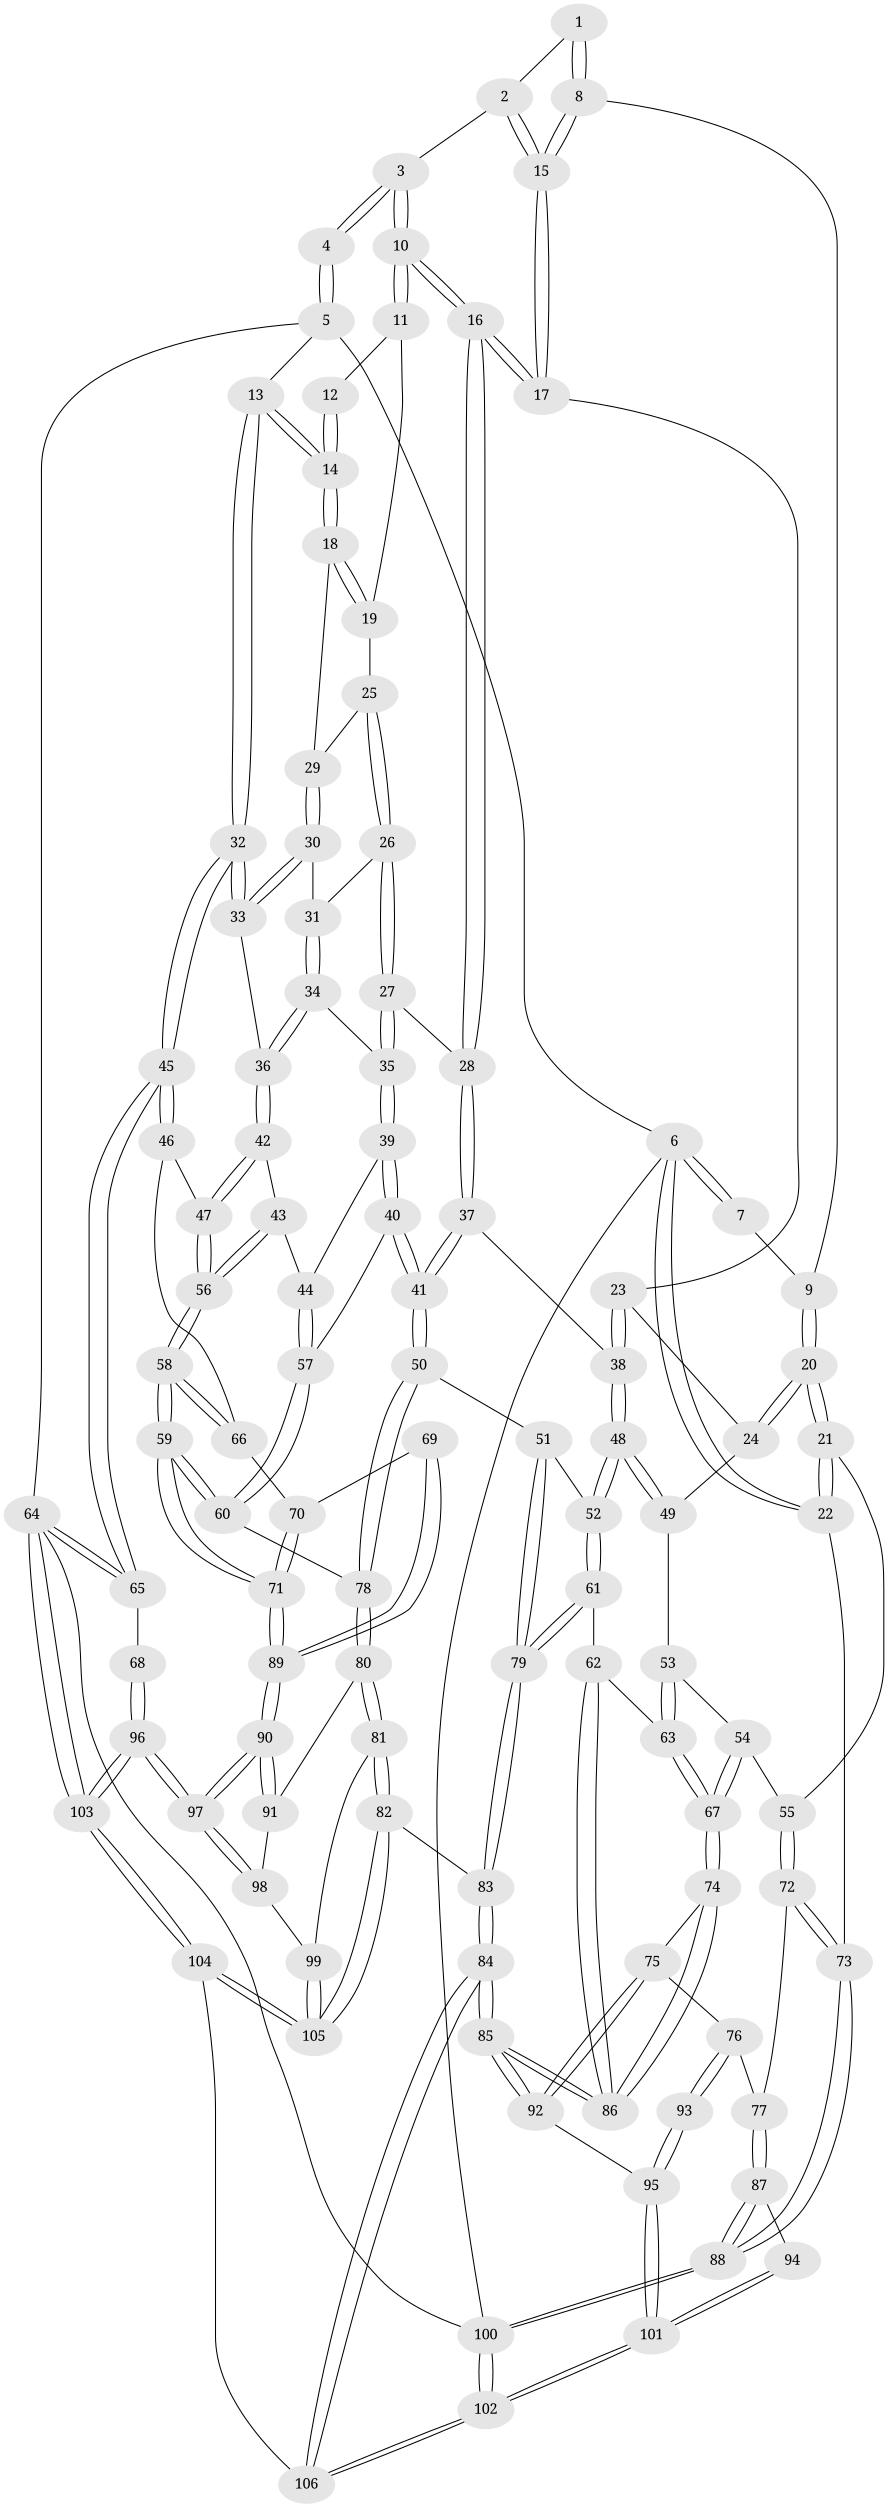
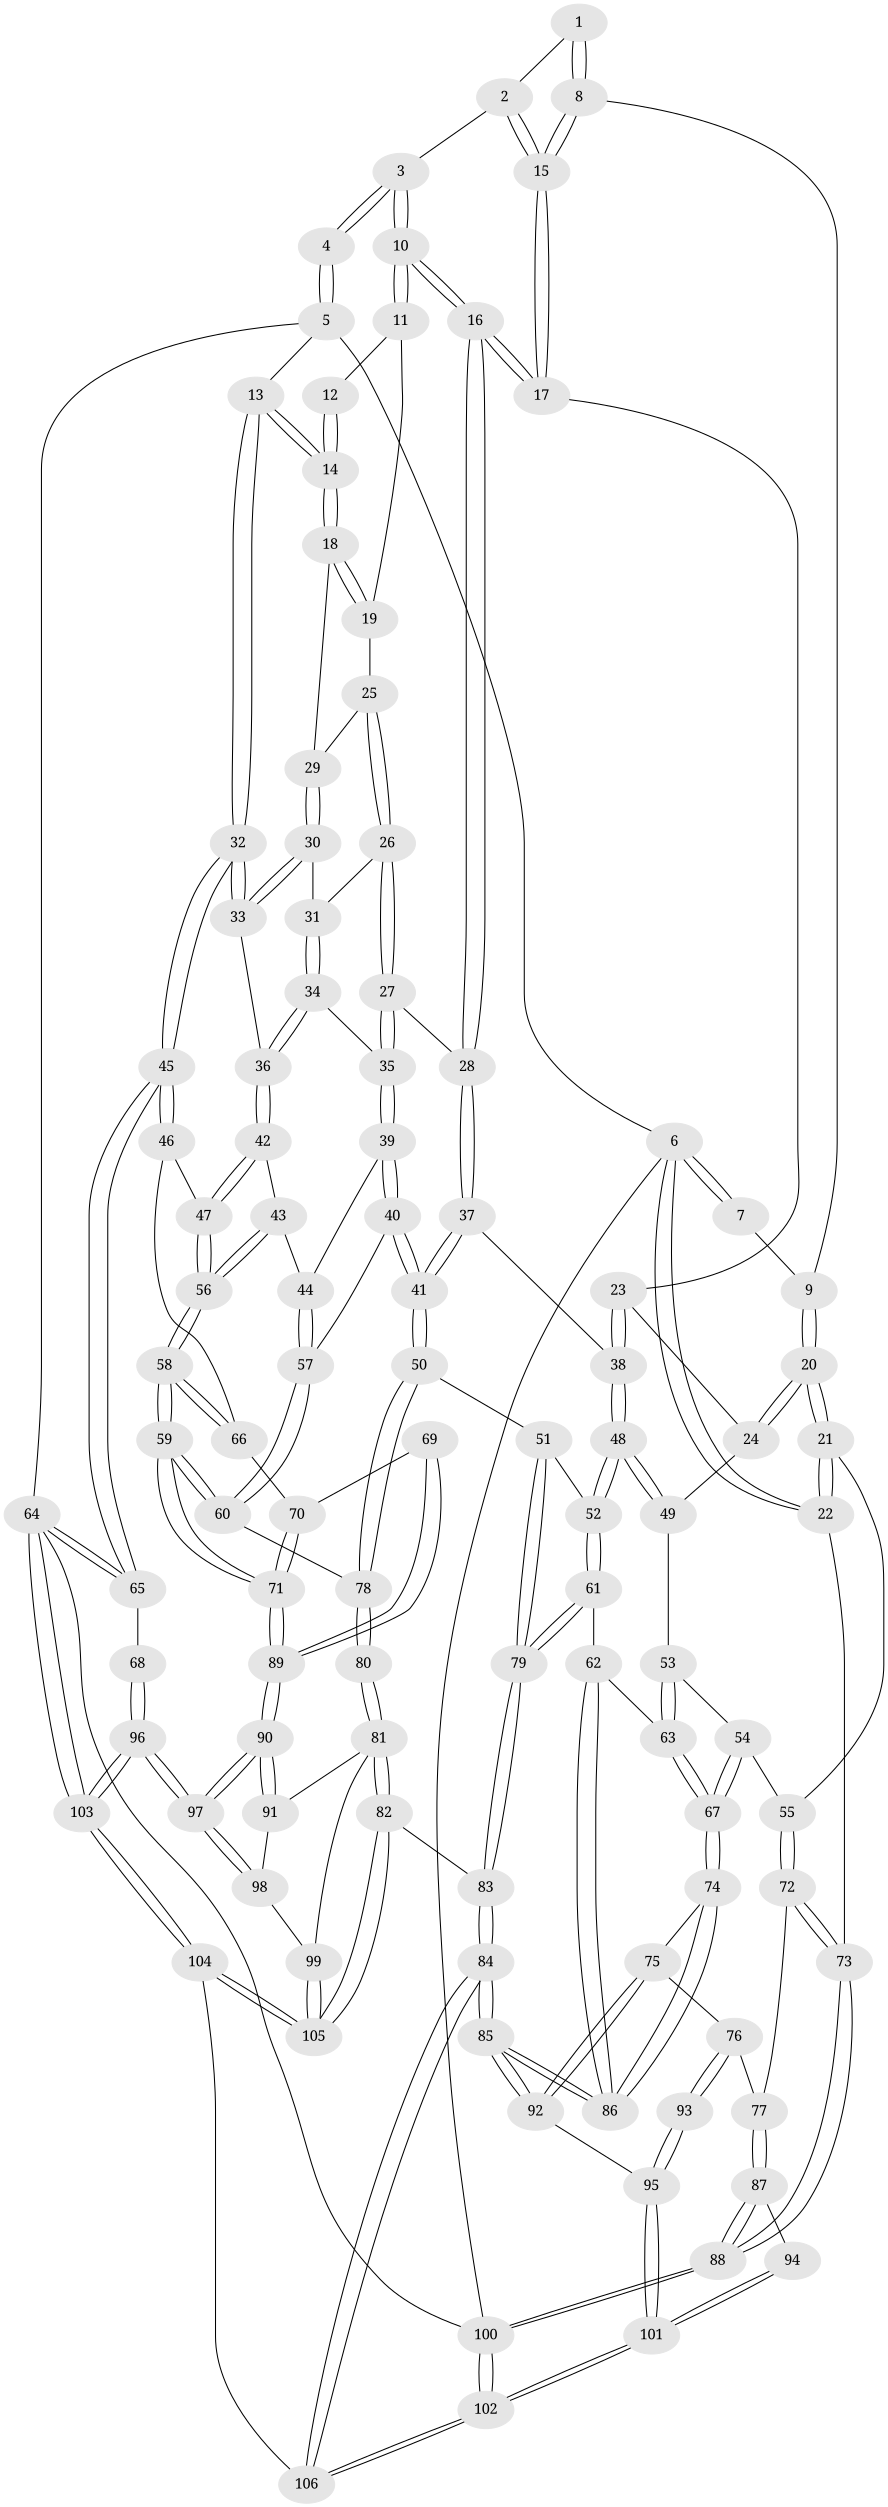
edge "80" -- "91": now "81" -- "91"
